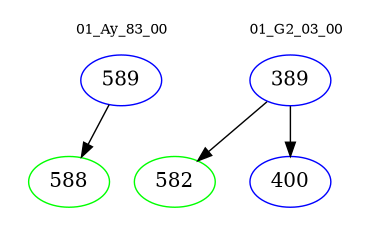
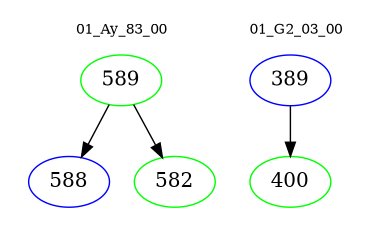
node "589": color blue -> green
edge "389" -> "582": now "589" -> "582"
node "588": color green -> blue
node "400": color blue -> green
